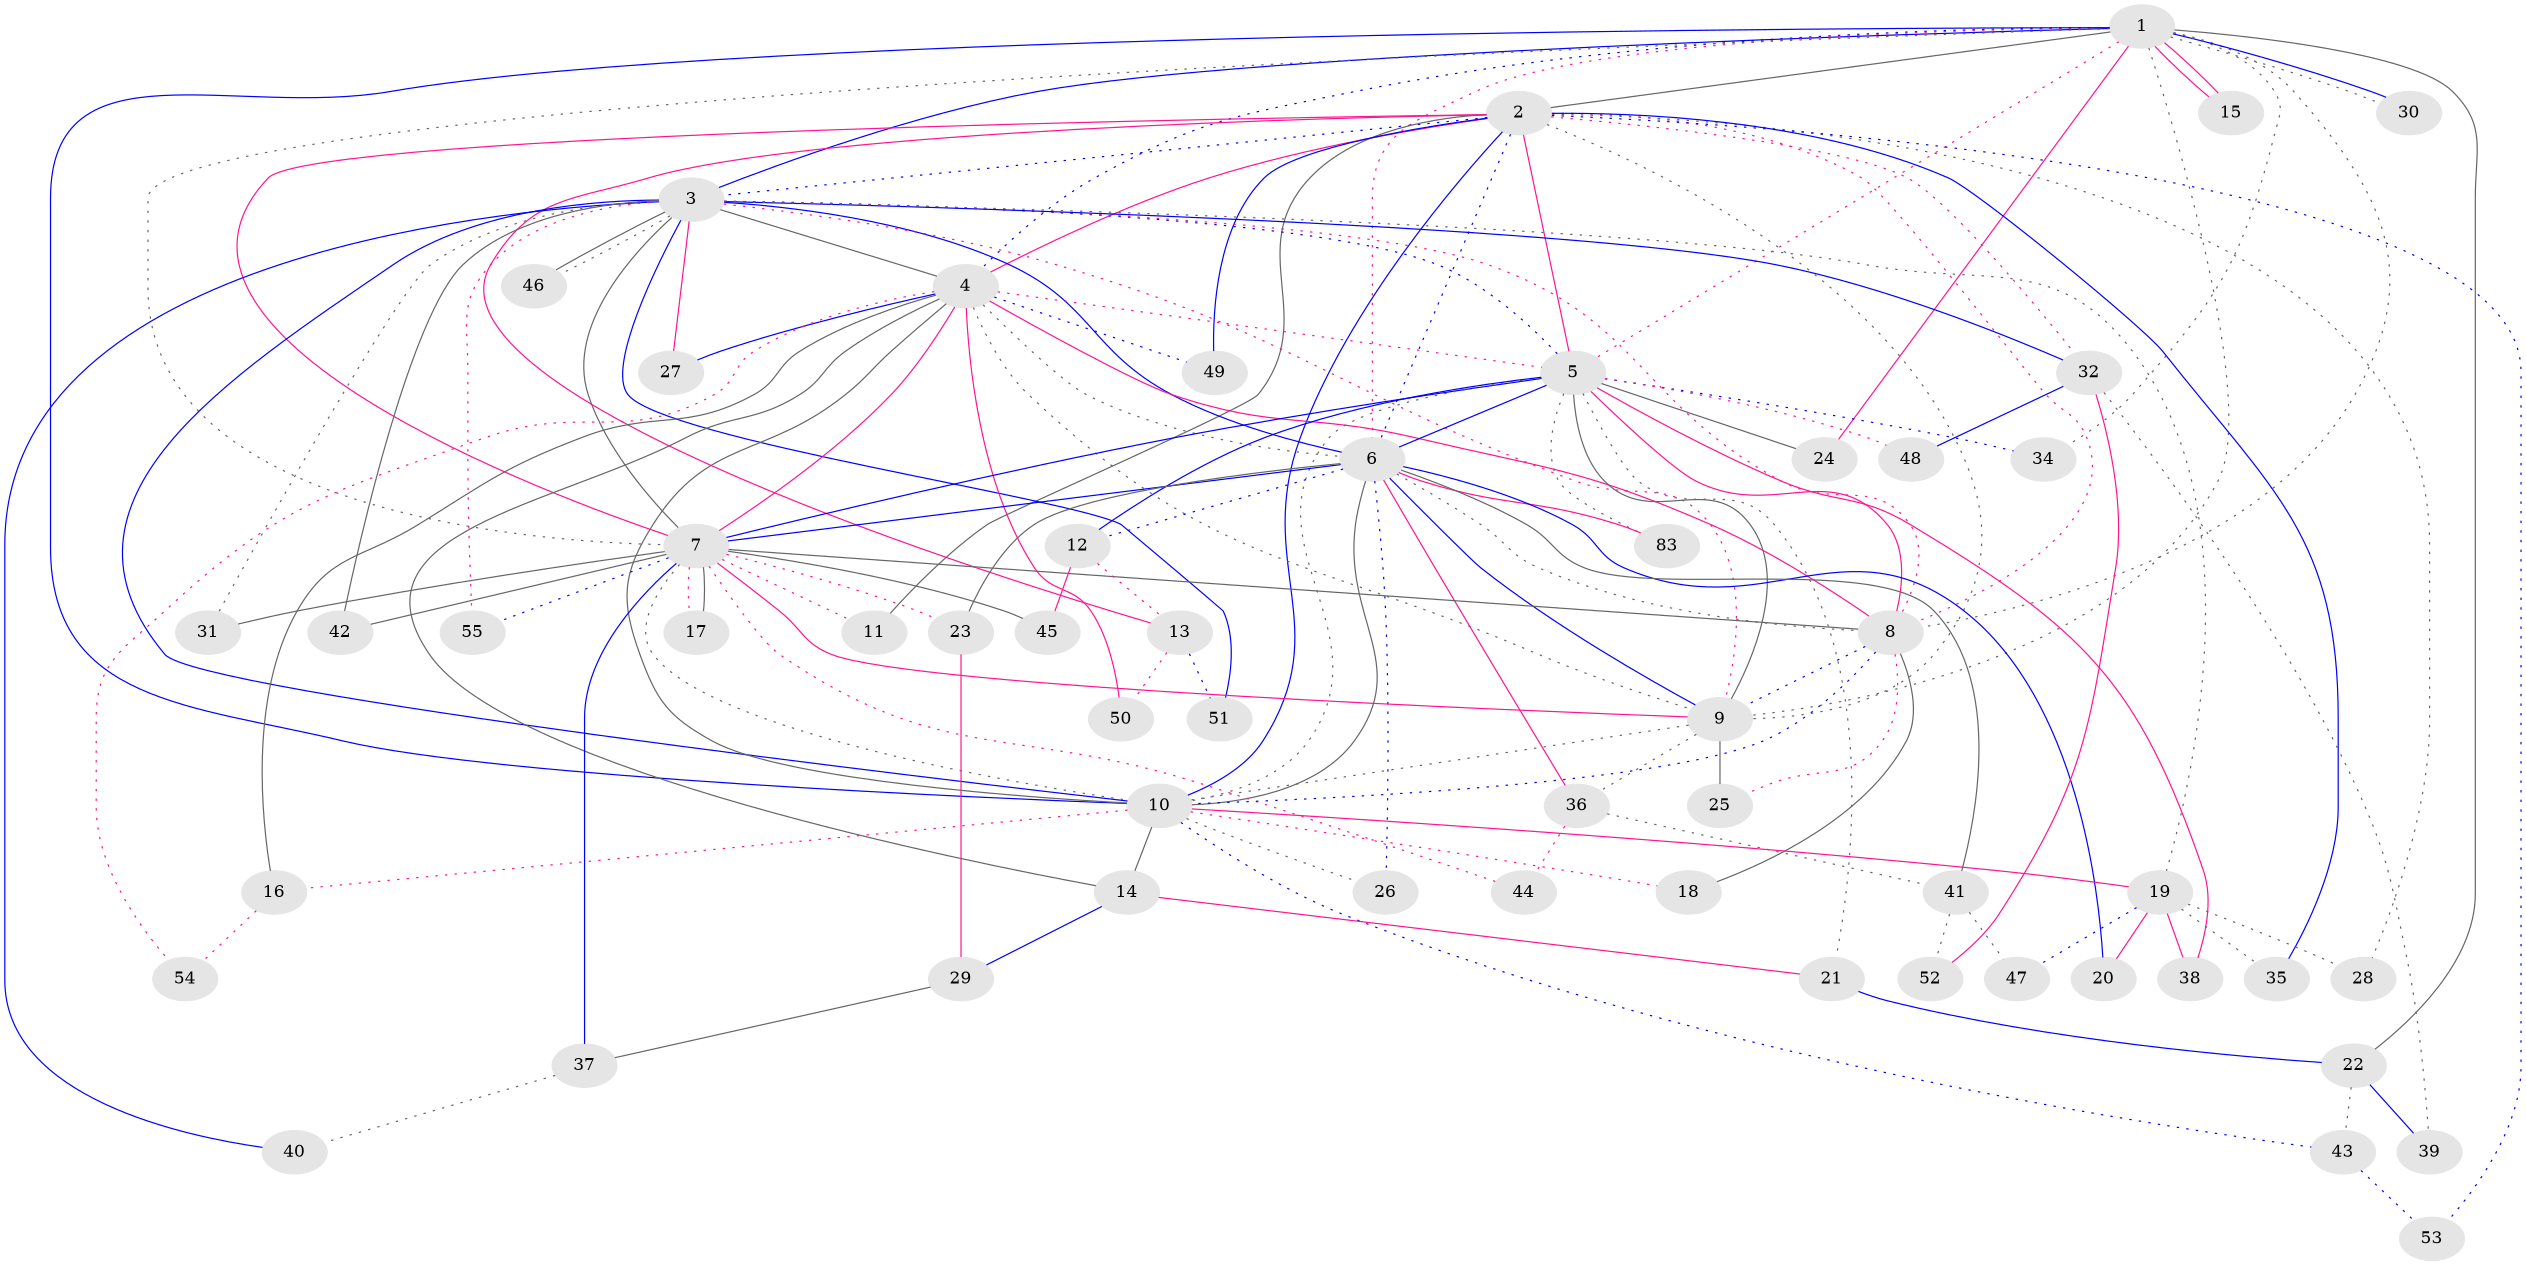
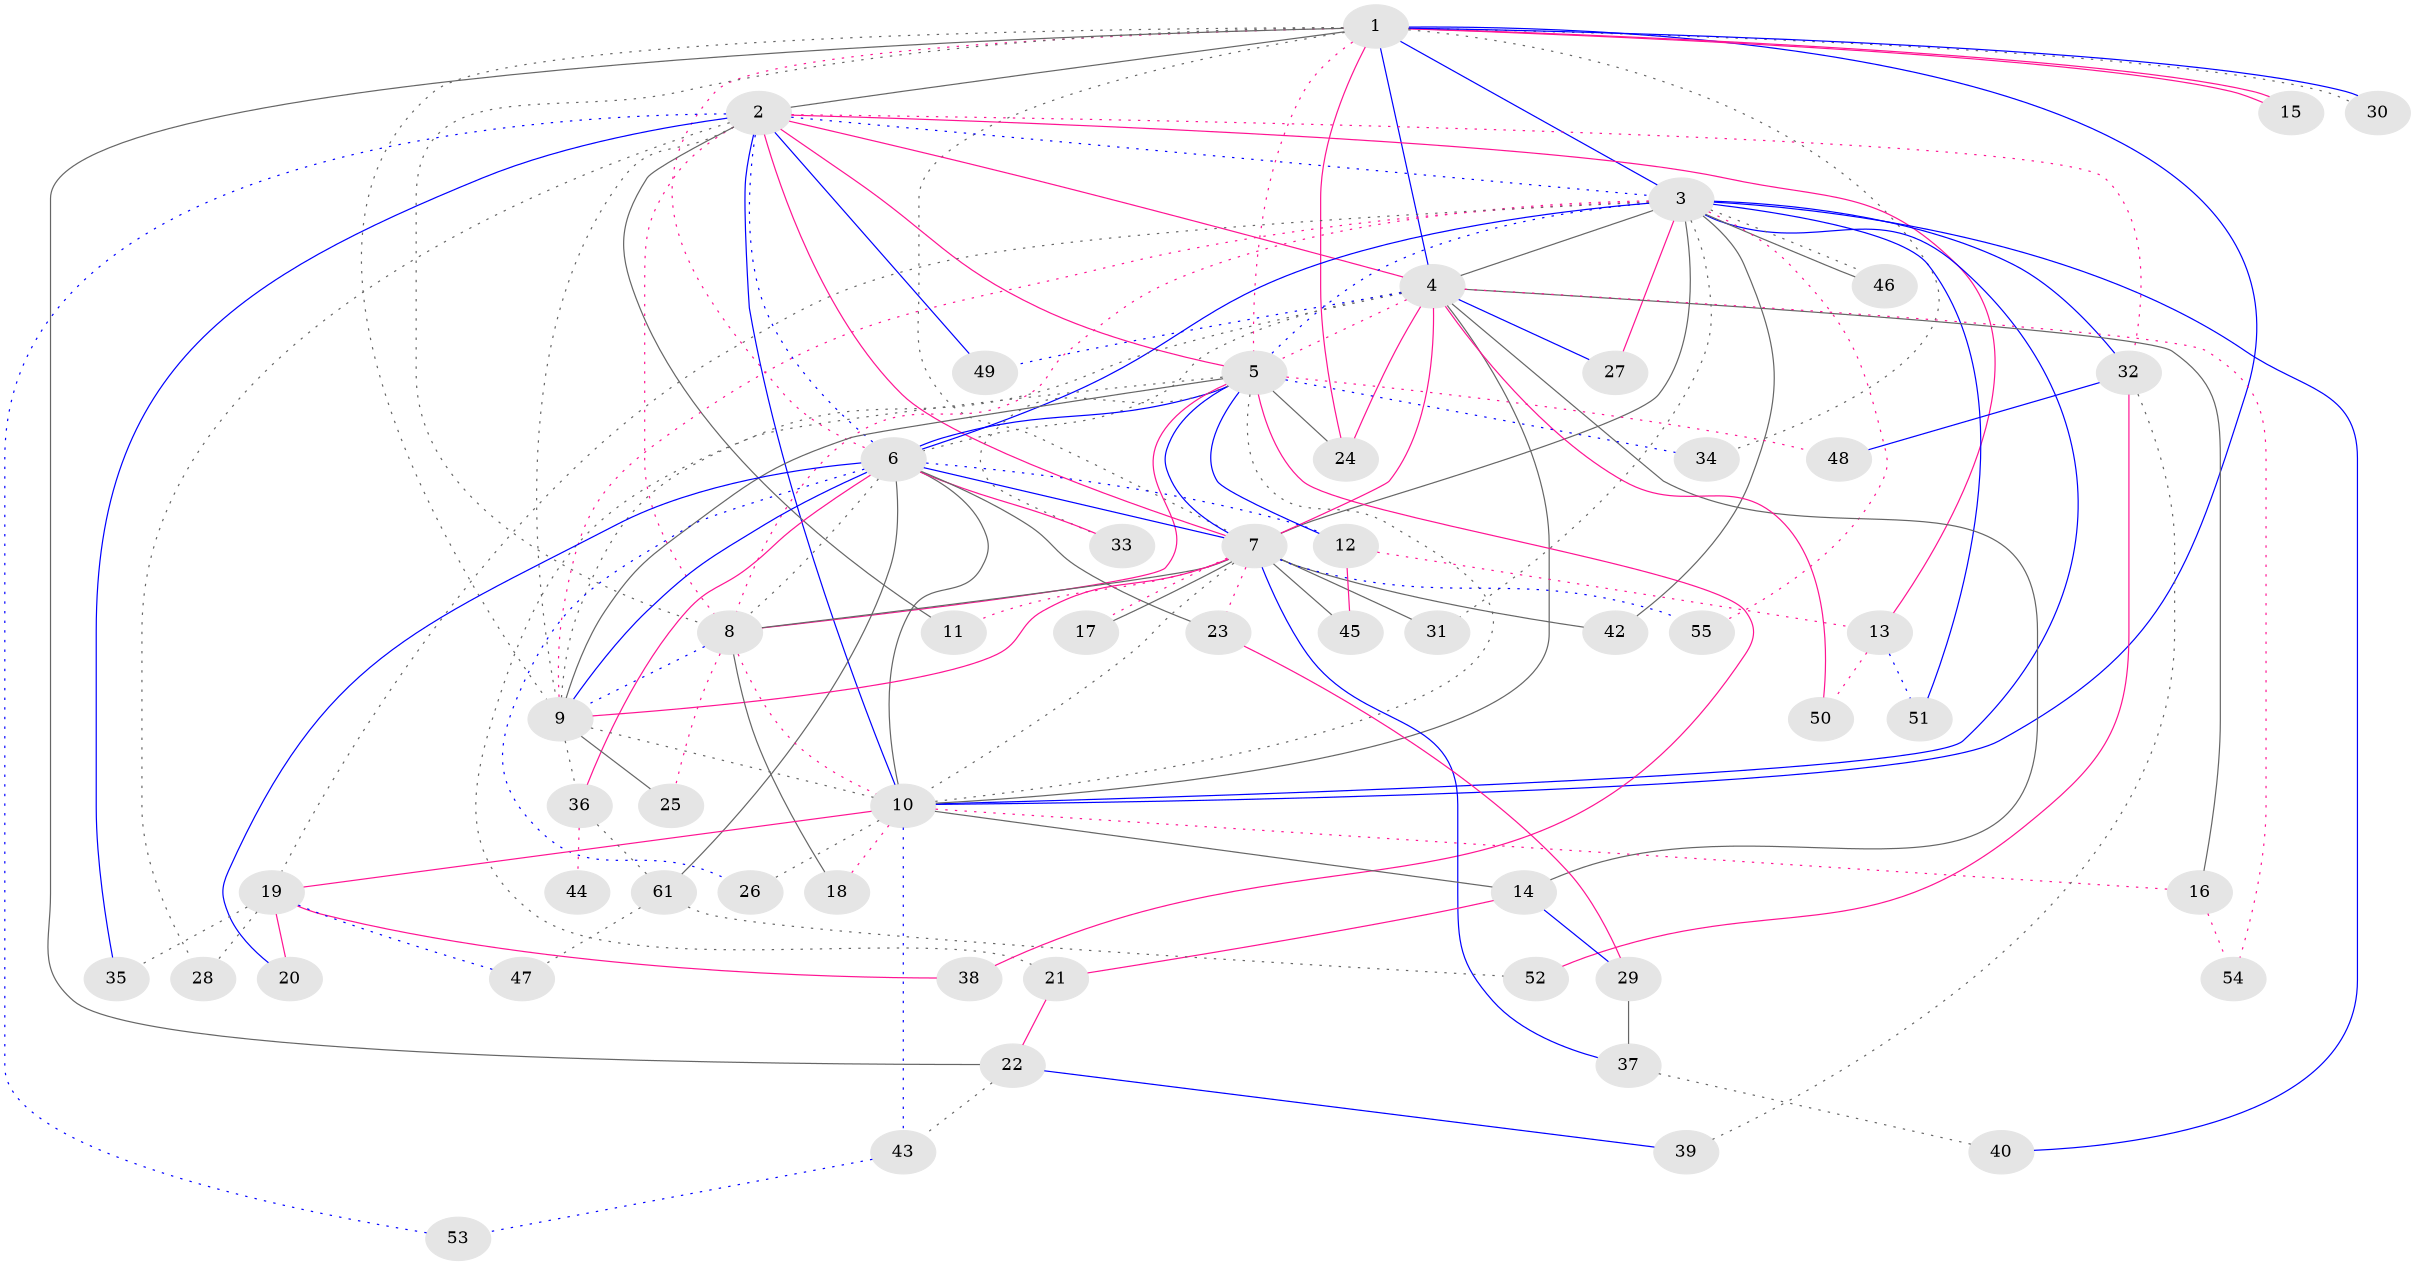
edge "1" -- "4": style dotted -> solid
edge "4" -- "8": now "4" -- "24"
node "83": label "83" -> "33"
edge "7" -- "44": removed
edge "8" -- "10": color blue -> deeppink
node "41": label "41" -> "61"
edge "21" -- "22": color blue -> deeppink
